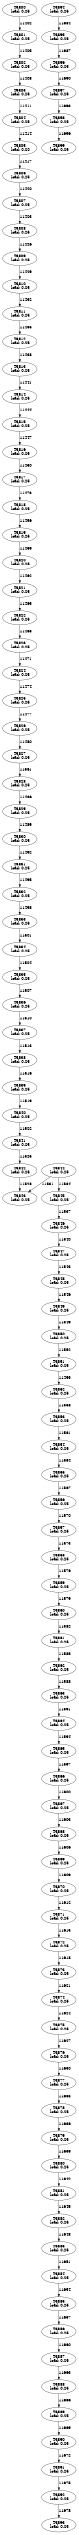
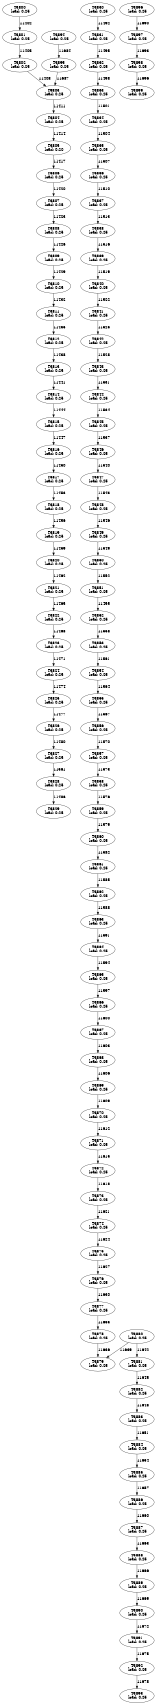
edge "T3895 load: 0.25" -> "T3896 load: 0.25": now "T3895 load: 0.25" -> "T9803 load: 0.25"
edge "T3817 load: 0.25" -> "T3818 load: 0.25": label "11473" -> "11453"
edge "T3829 load: 0.25" -> "T3830 load: 0.25": removed, label "11489"
edge "T3844 load: 0.25" -> "T3843 load: 0.25": reversed
edge "T3879 load: 0.25" -> "T3880 load: 0.25": reversed
